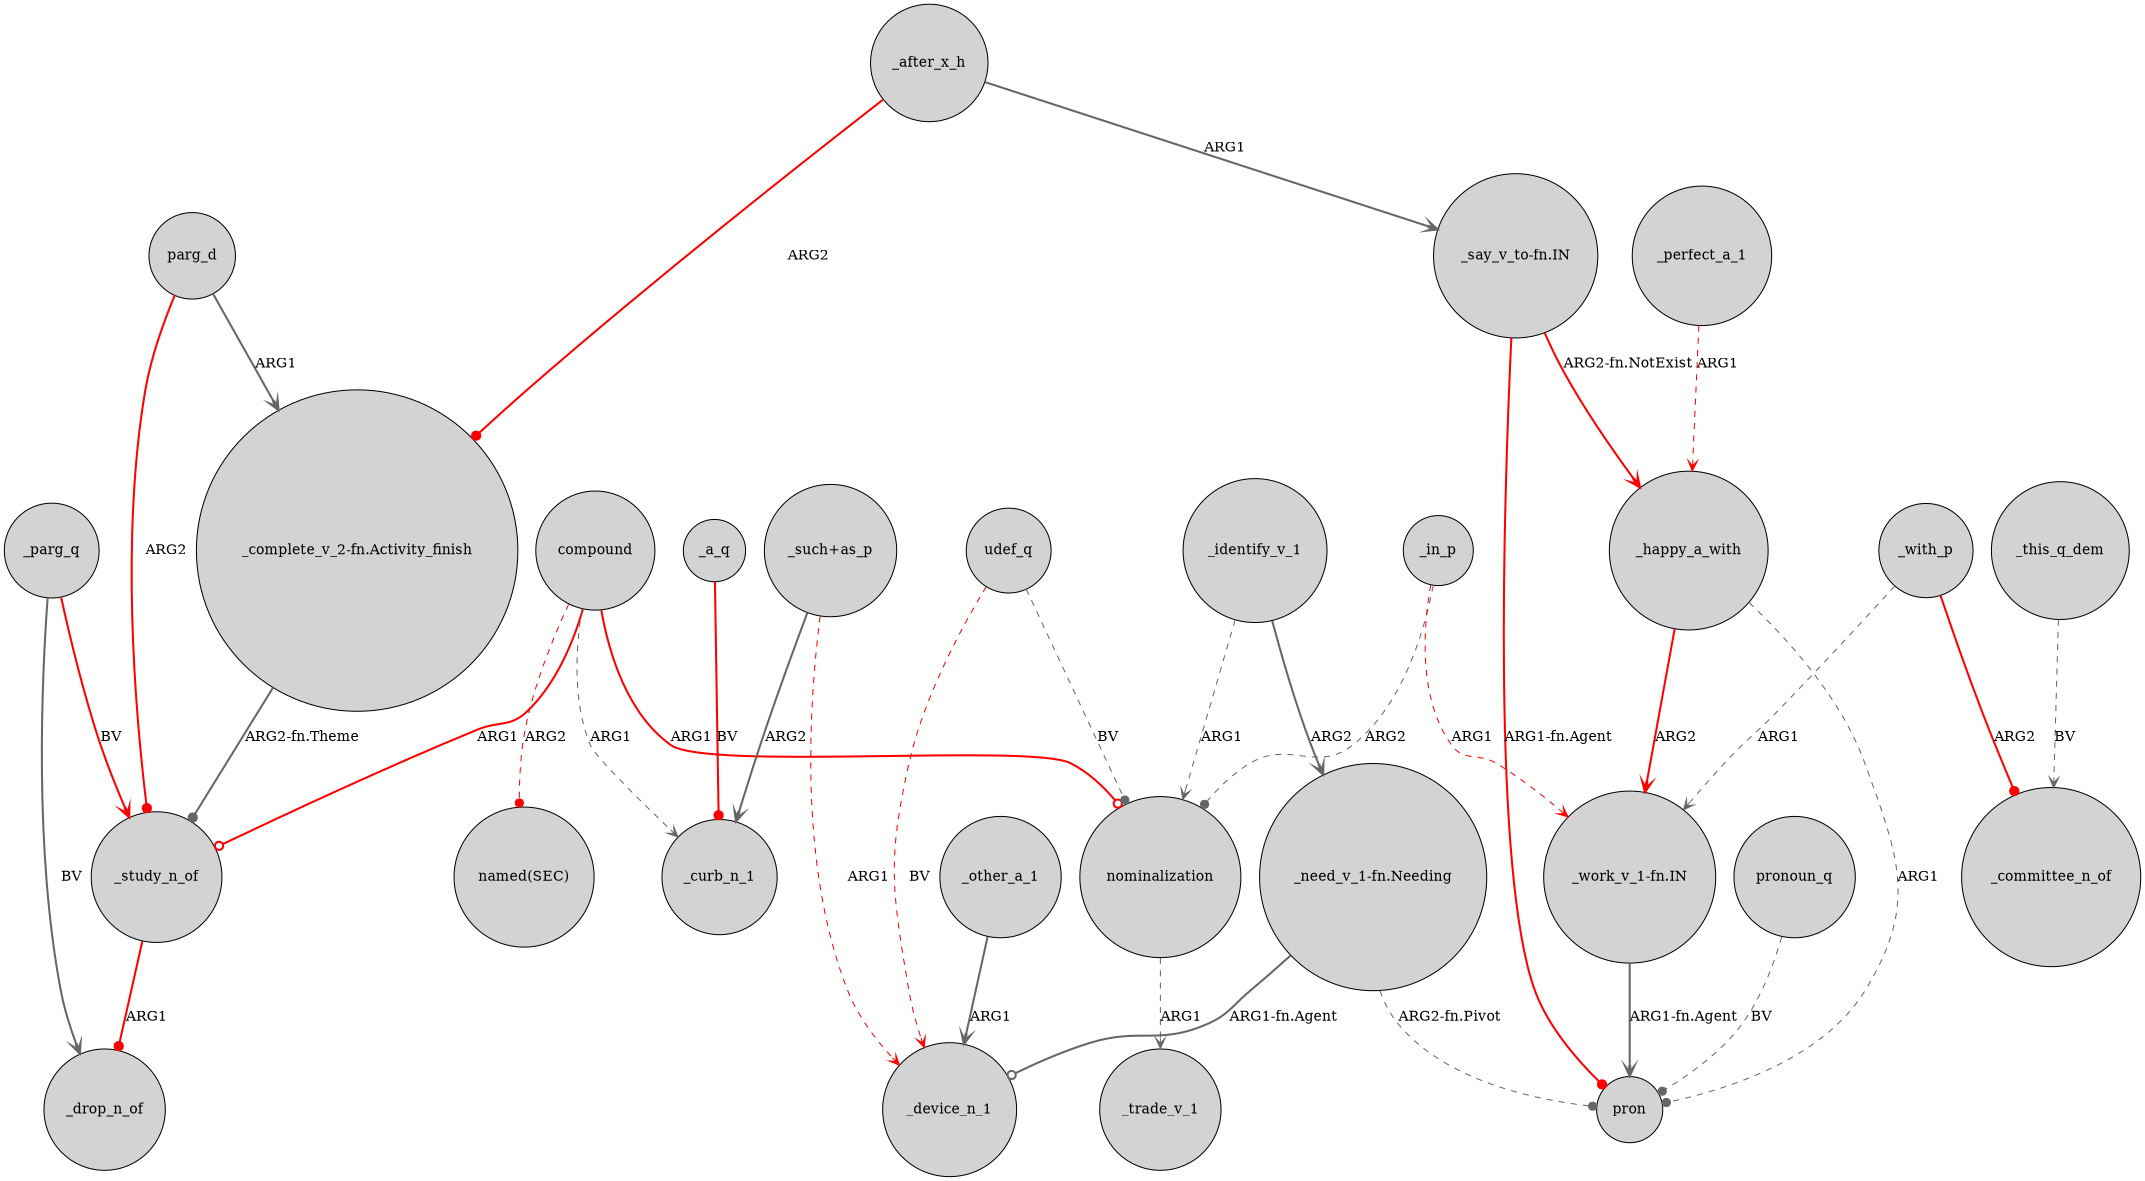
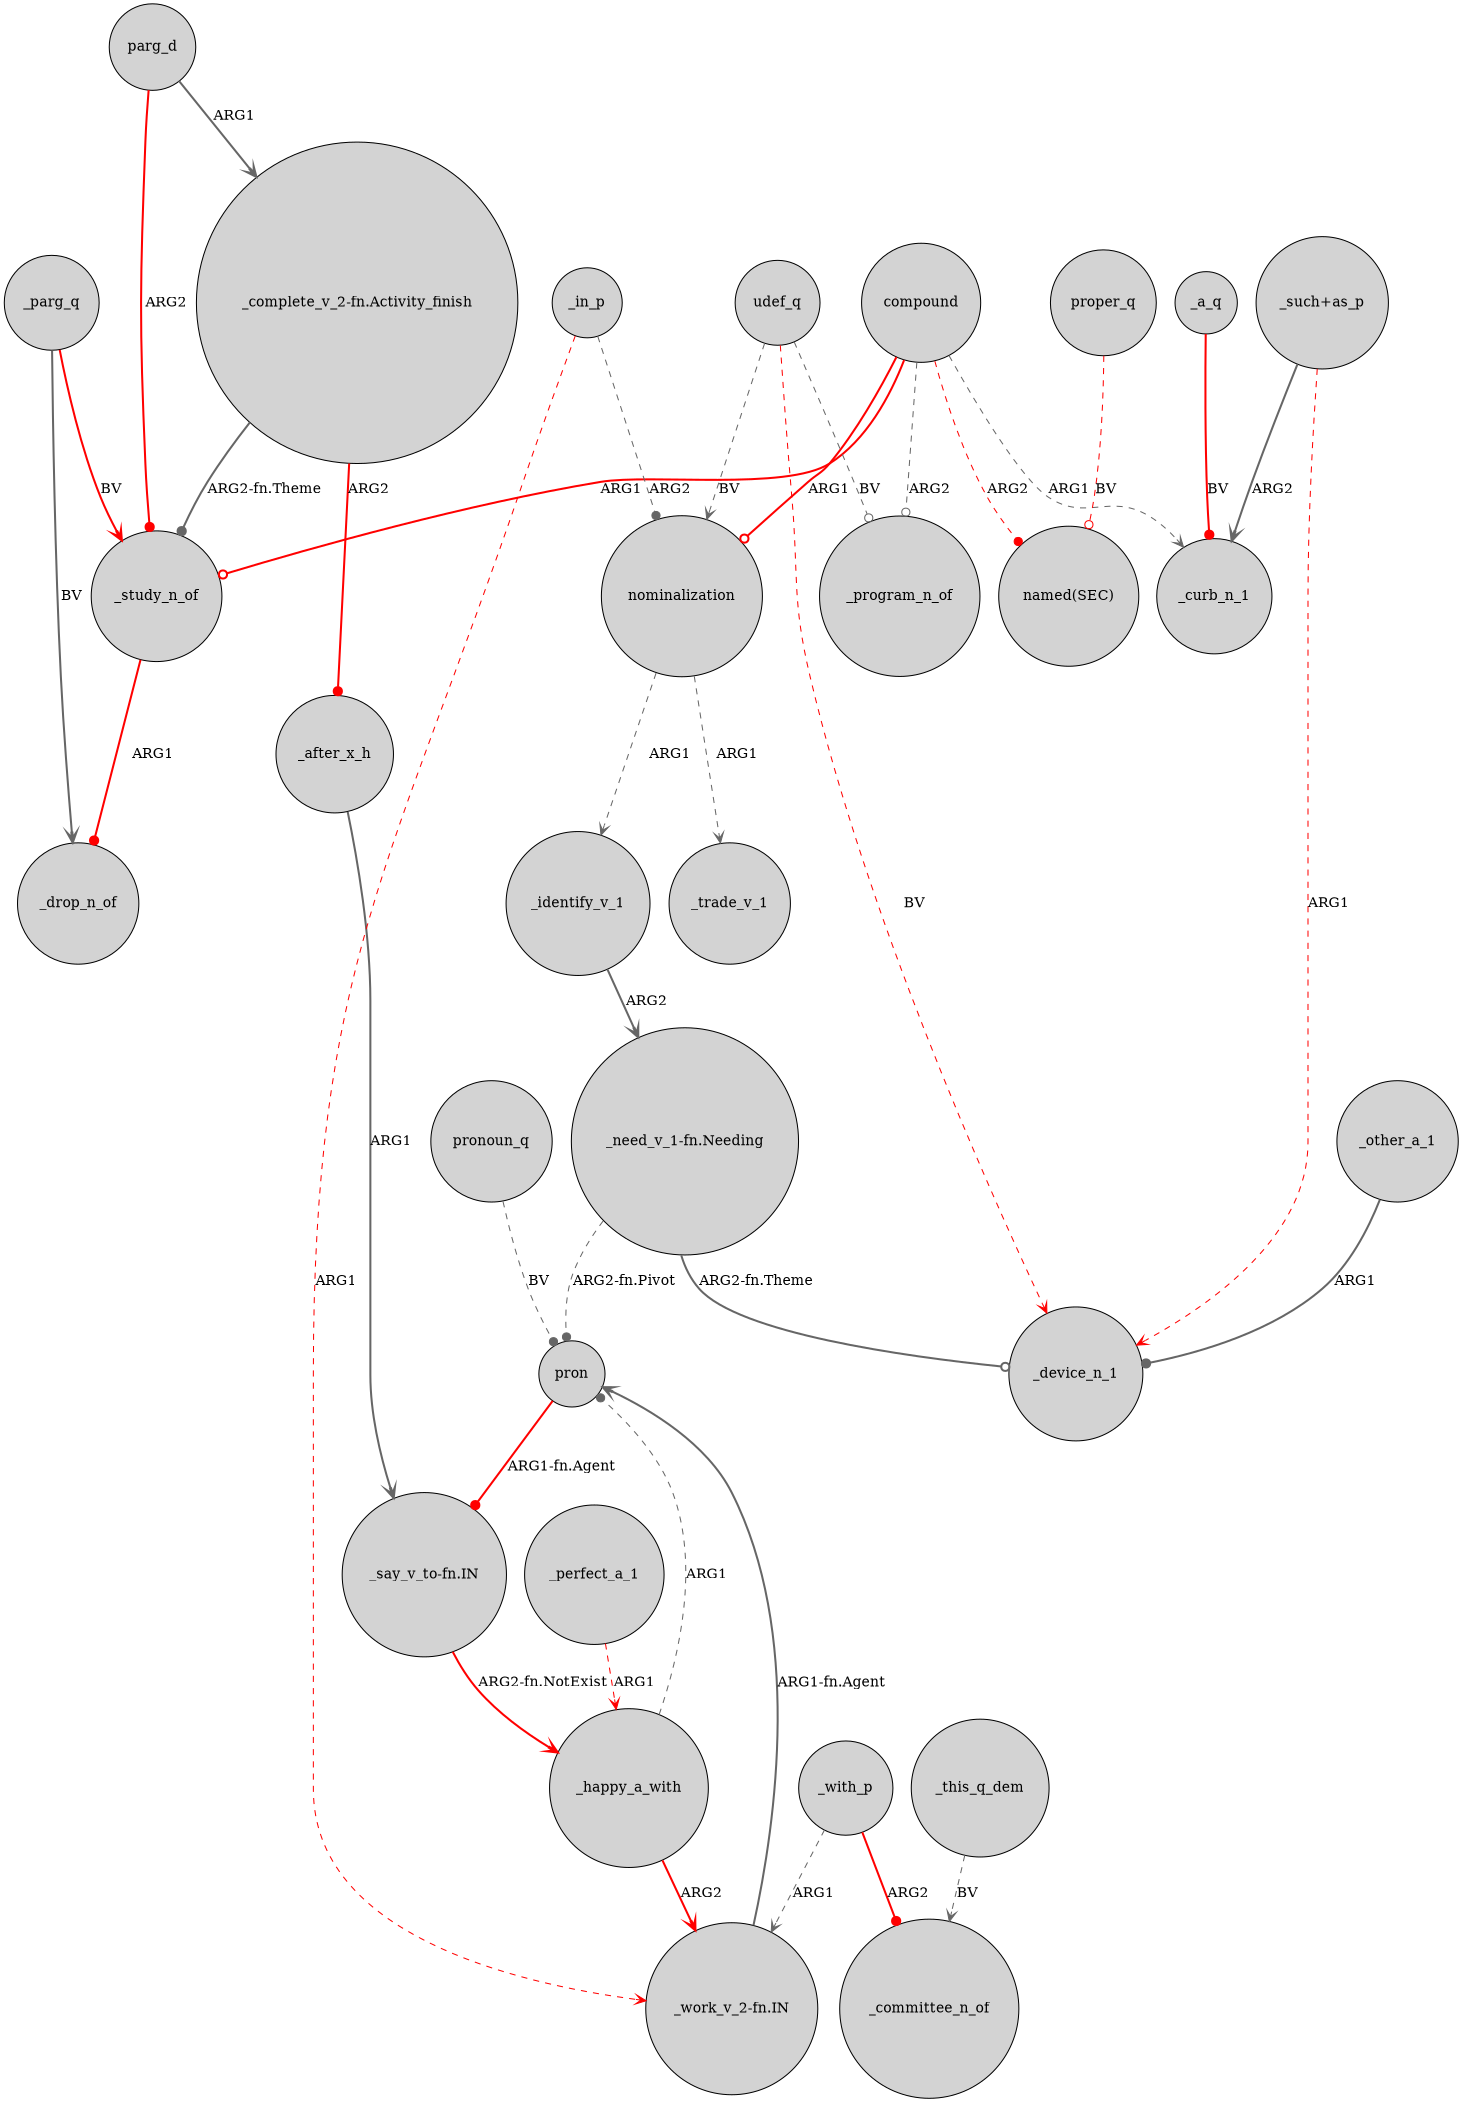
edge "_after_x_h" -> "_complete_v_2-fn.Activity_finish": reversed
node "proper_q": added
node "_program_n_of": added
edge "udef_q" -> "nominalization": arrowhead dot -> vee
edge "_identify_v_1" -> "nominalization": reversed
edge "_say_v_to-fn.IN" -> "pron": reversed
node "_work_v_1-fn.IN": label "_work_v_1-fn.IN" -> "_work_v_2-fn.IN"
edge "_other_a_1" -> "_device_n_1": arrowhead vee -> dot
edge "_need_v_1-fn.Needing" -> "_device_n_1": label "ARG1-fn.Agent" -> "ARG2-fn.Theme"
